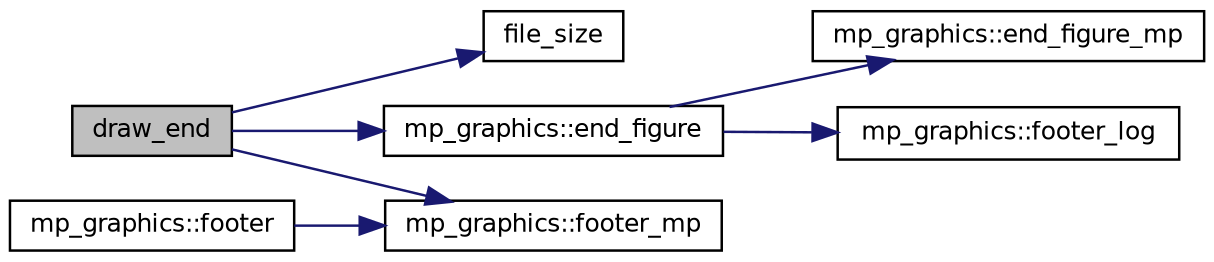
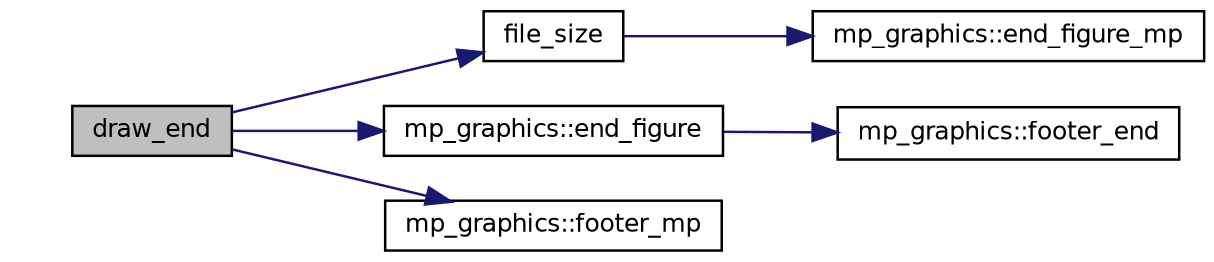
edge "mp_graphics::end_figure" -> "mp_graphics::end_figure_mp": now "file_size" -> "mp_graphics::end_figure_mp"
node "mp_graphics::footer_log": label "mp_graphics::footer_log" -> "mp_graphics::footer_end"
node "mp_graphics::footer": removed
